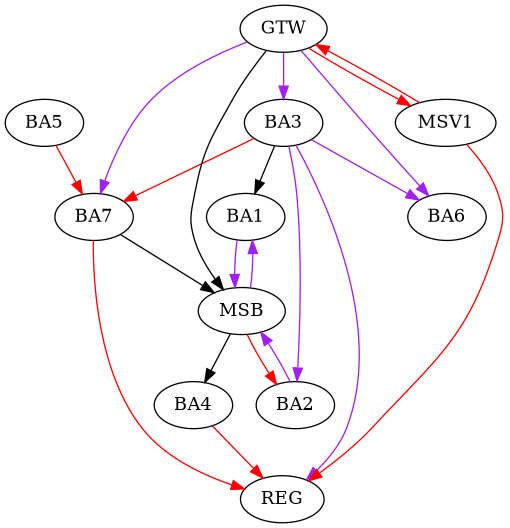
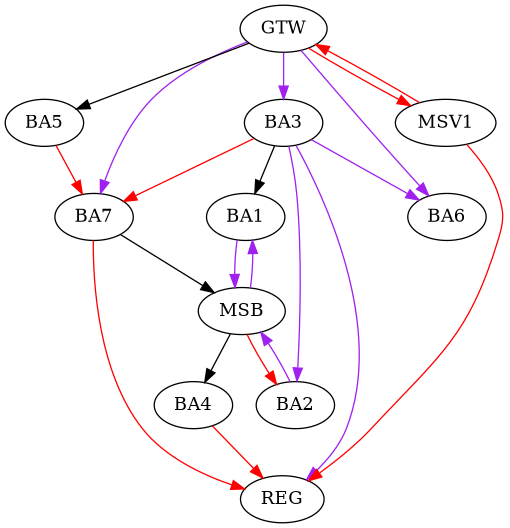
edge "GTW" -> "MSB": now "GTW" -> "BA5"
